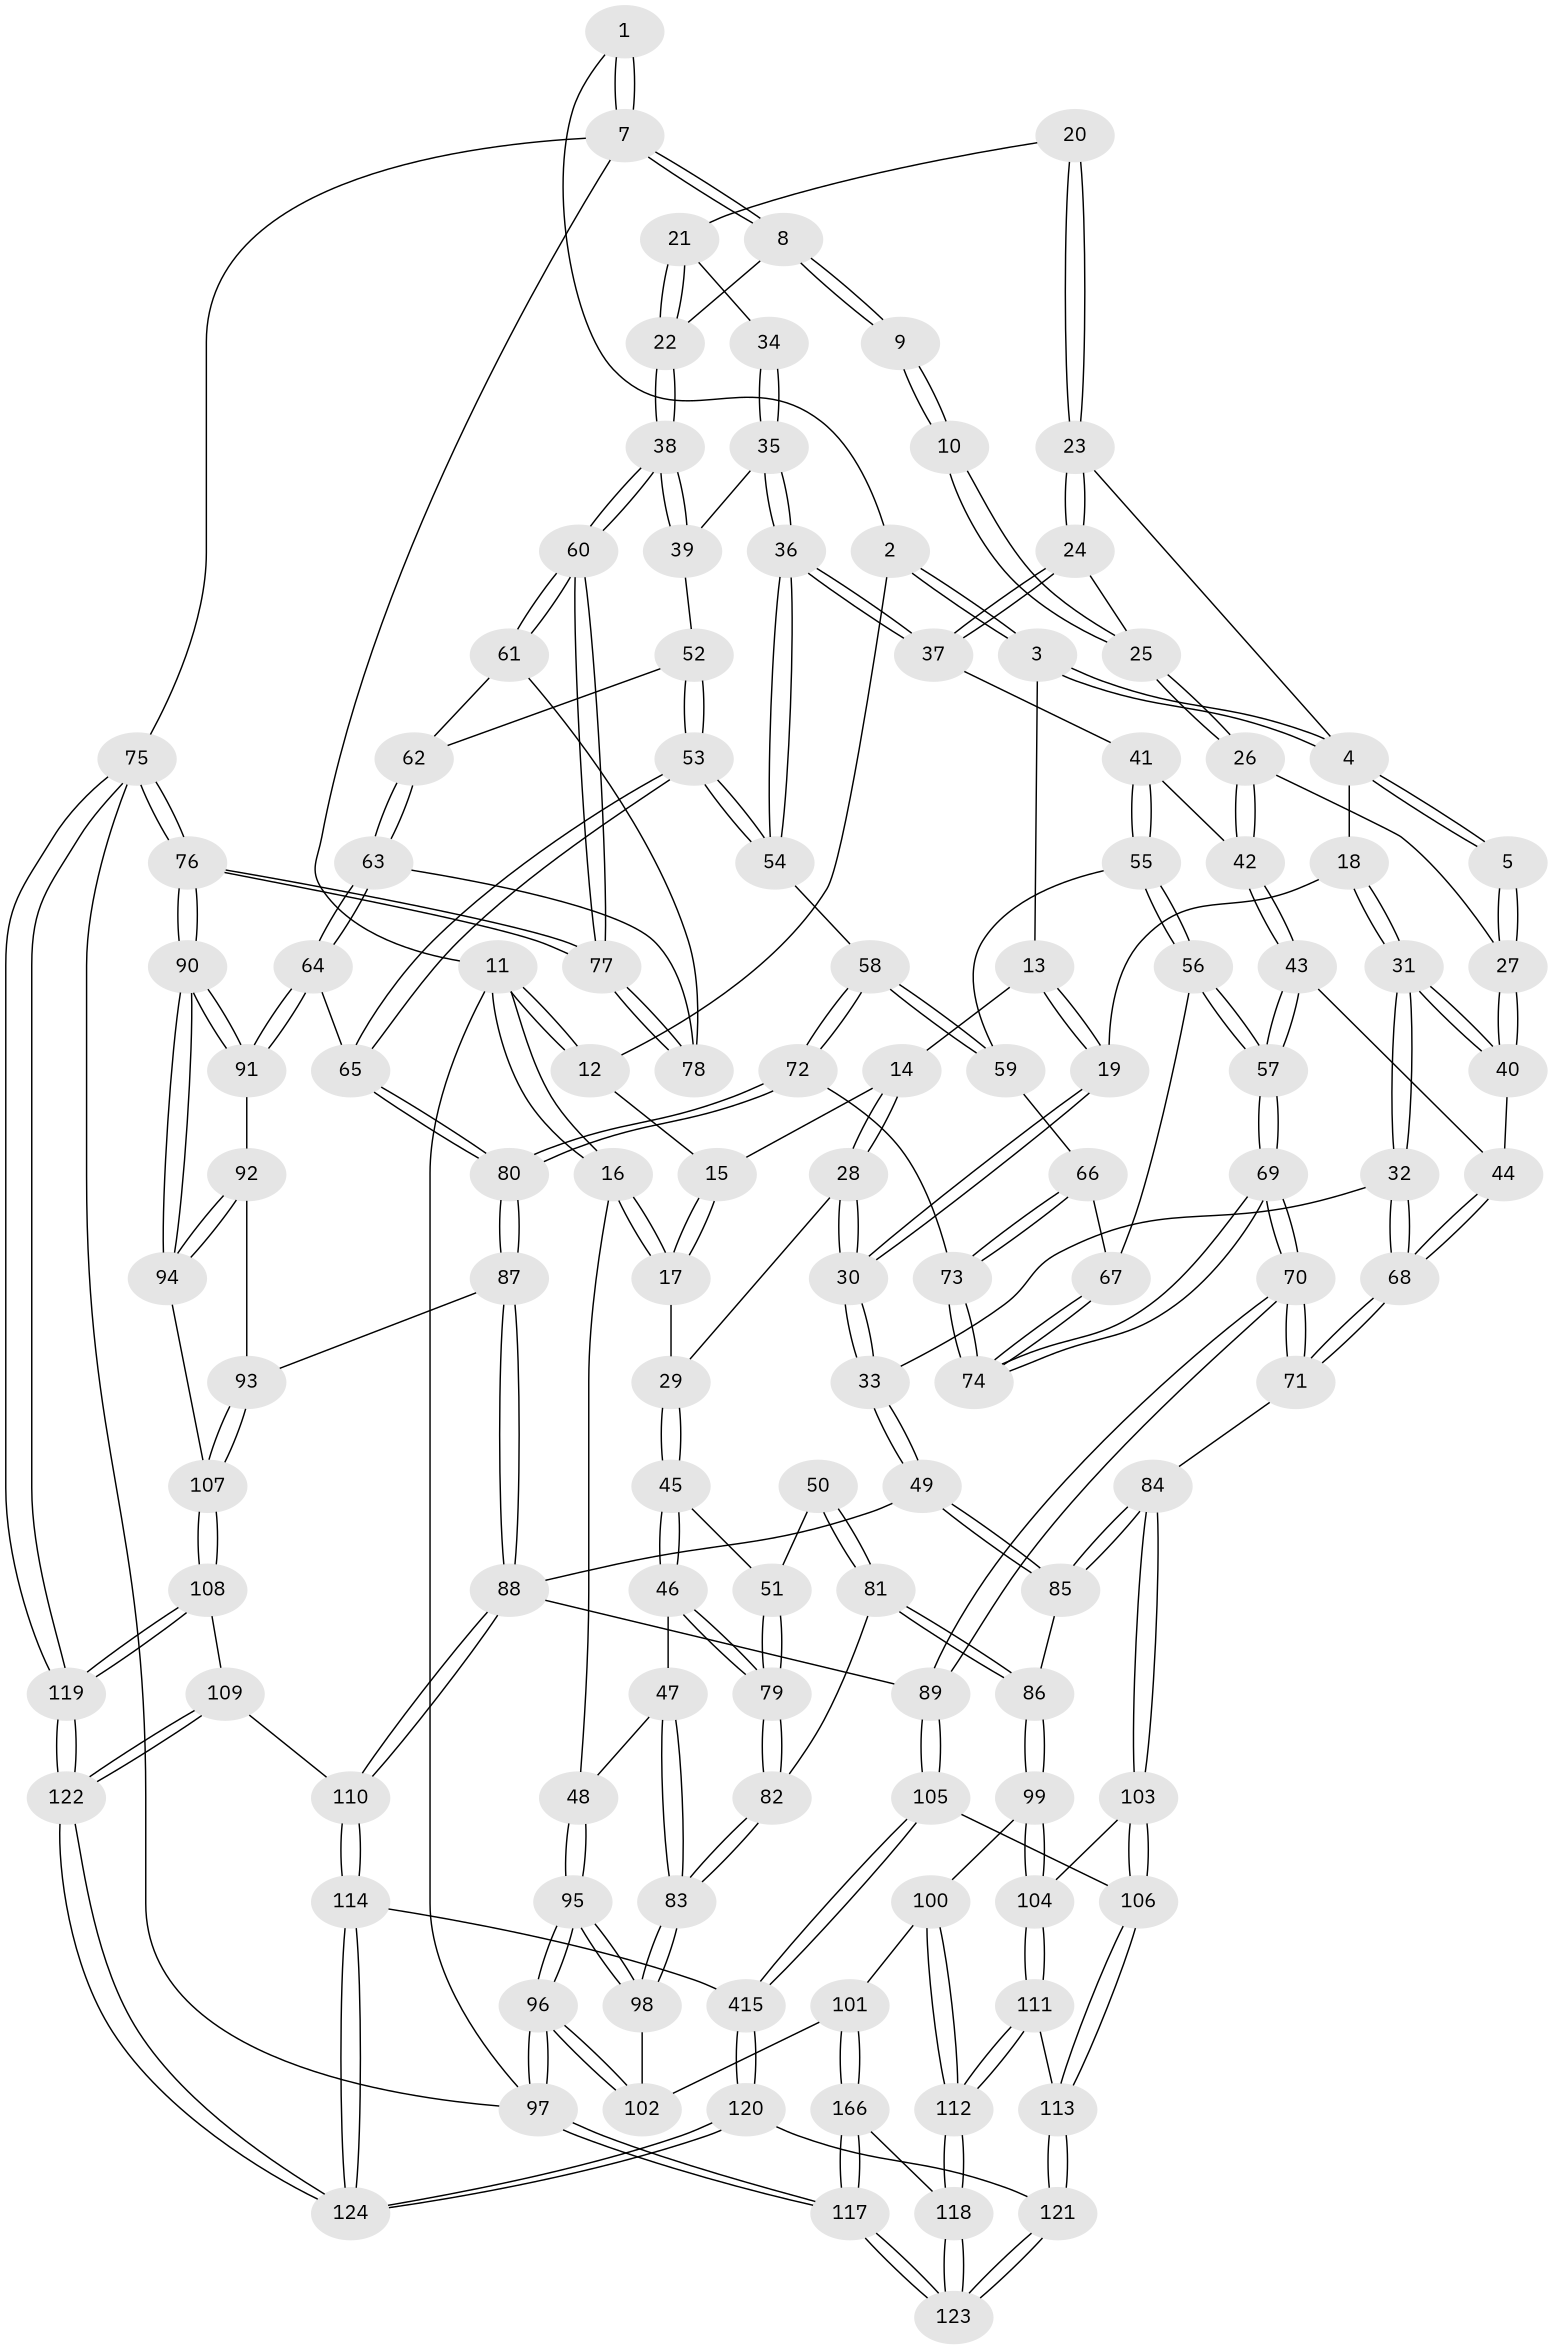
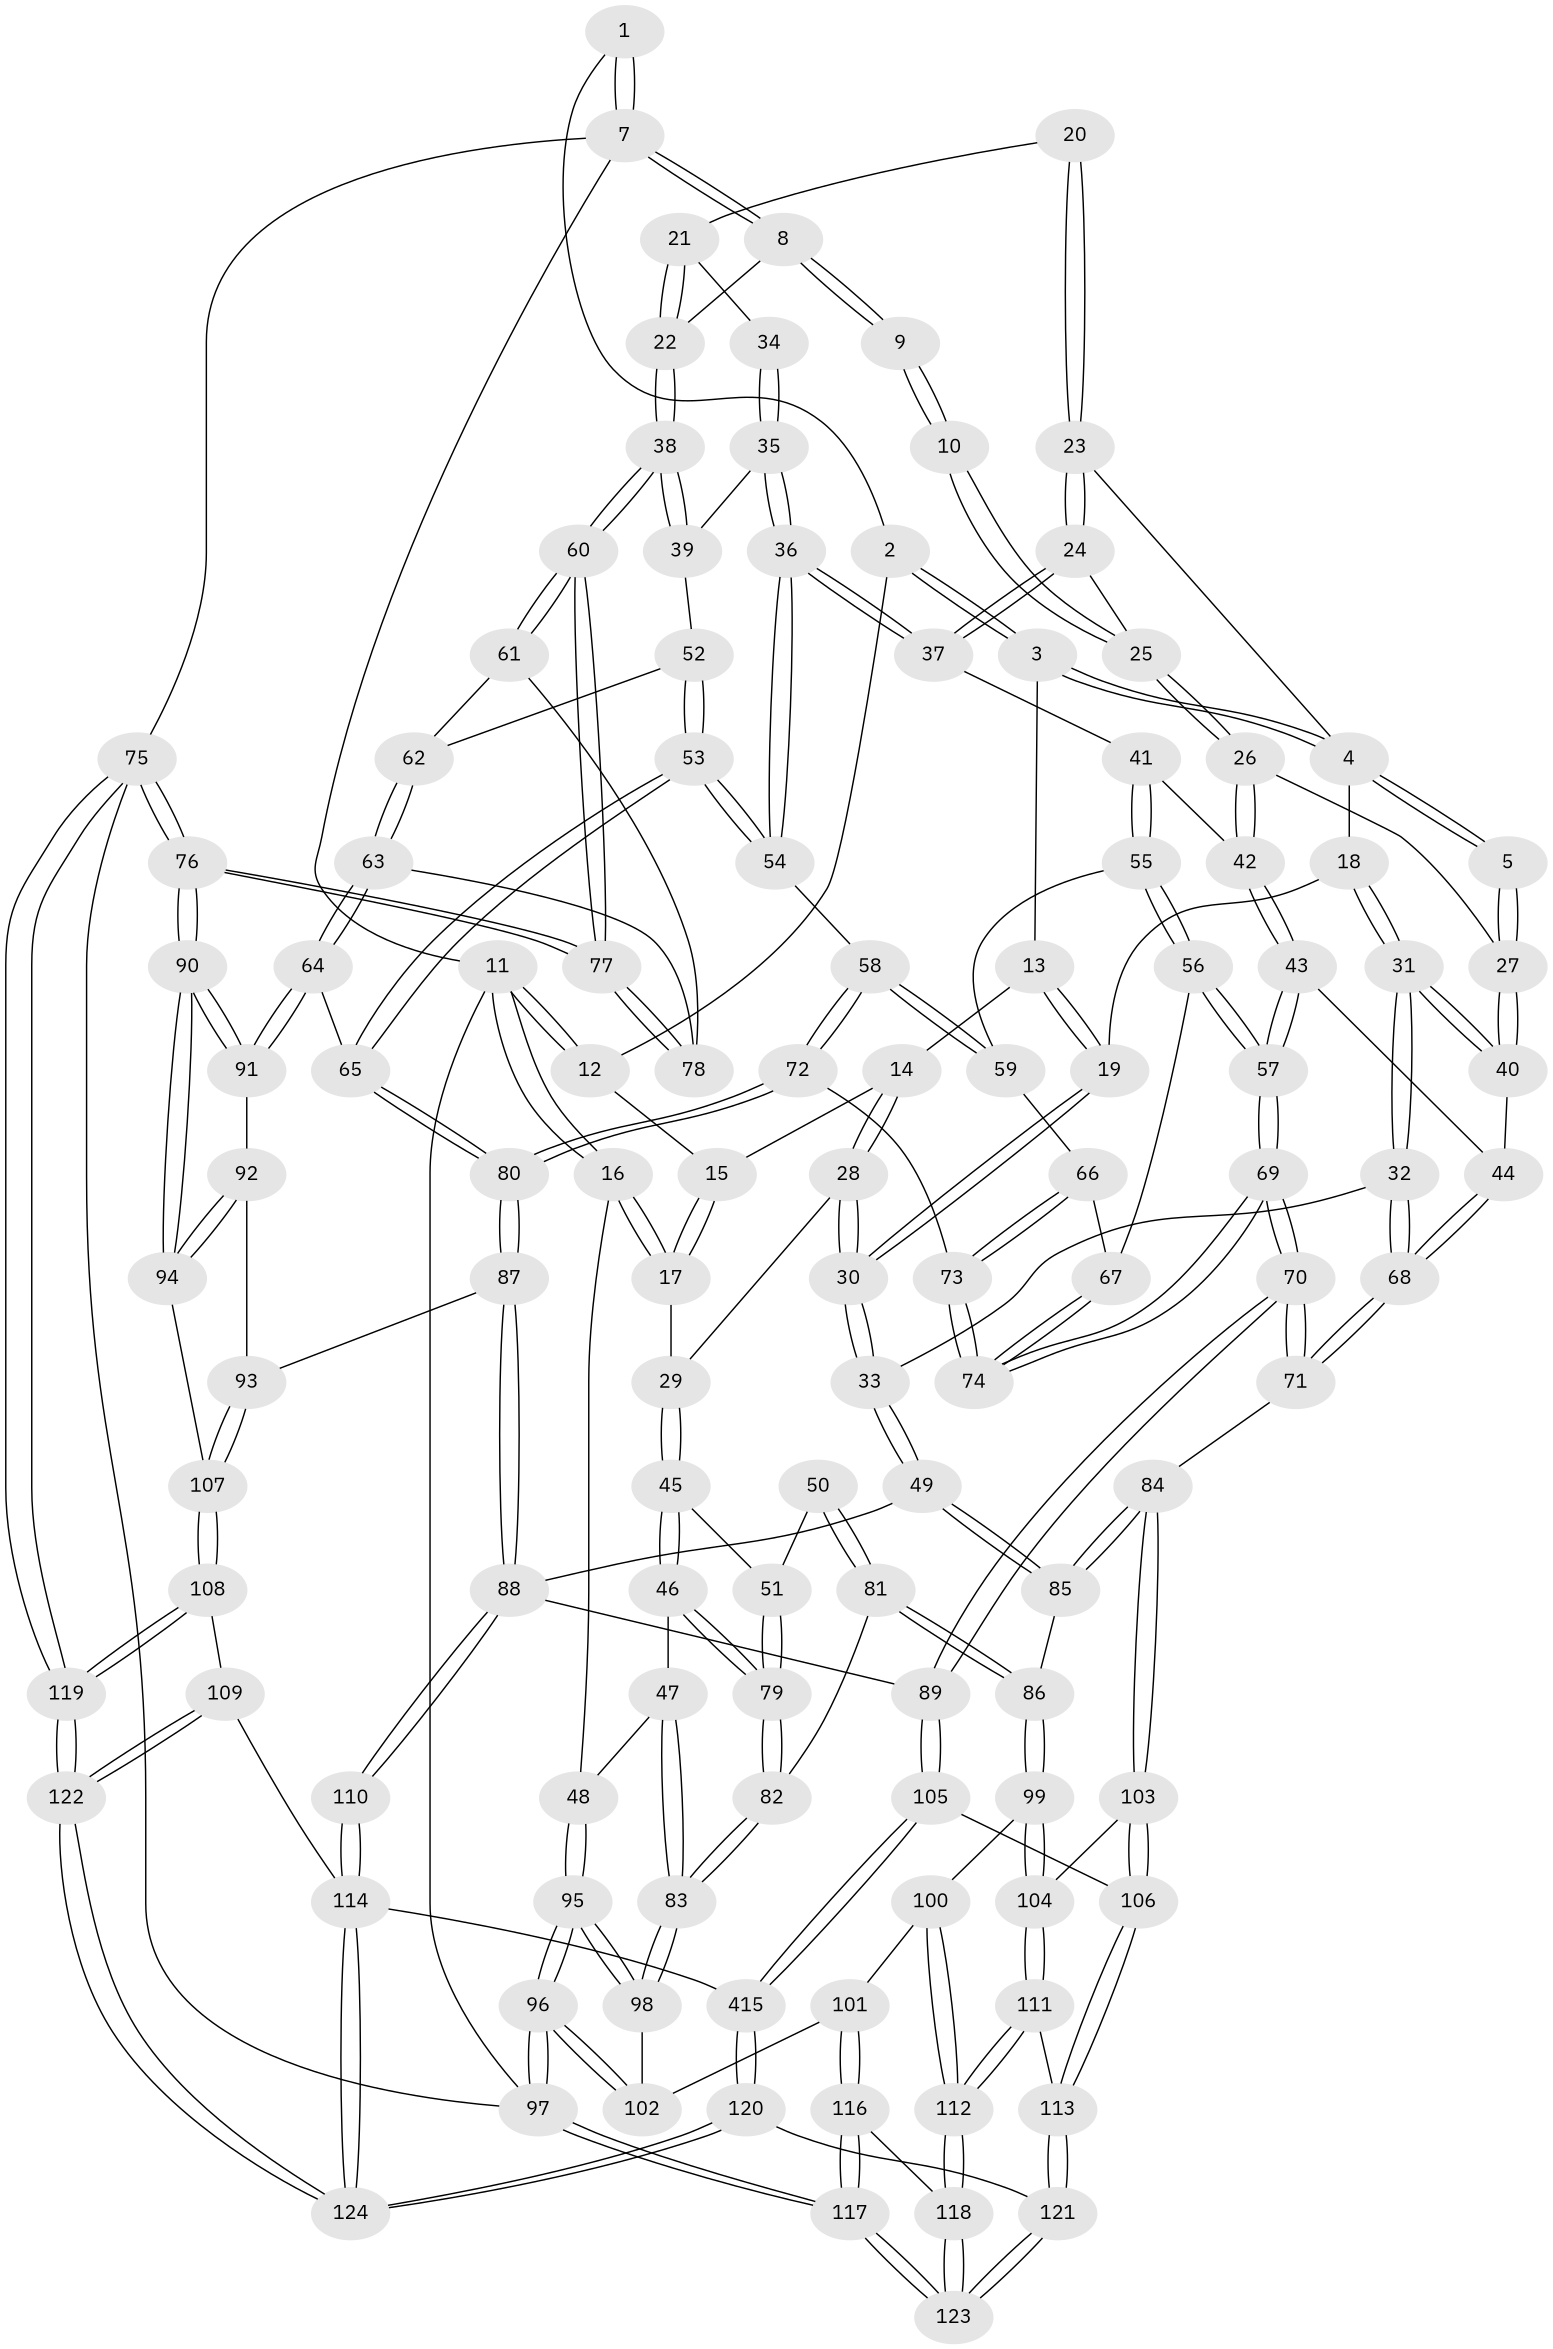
edge "109" -- "110": now "109" -- "114"
node "166": label "166" -> "116"
